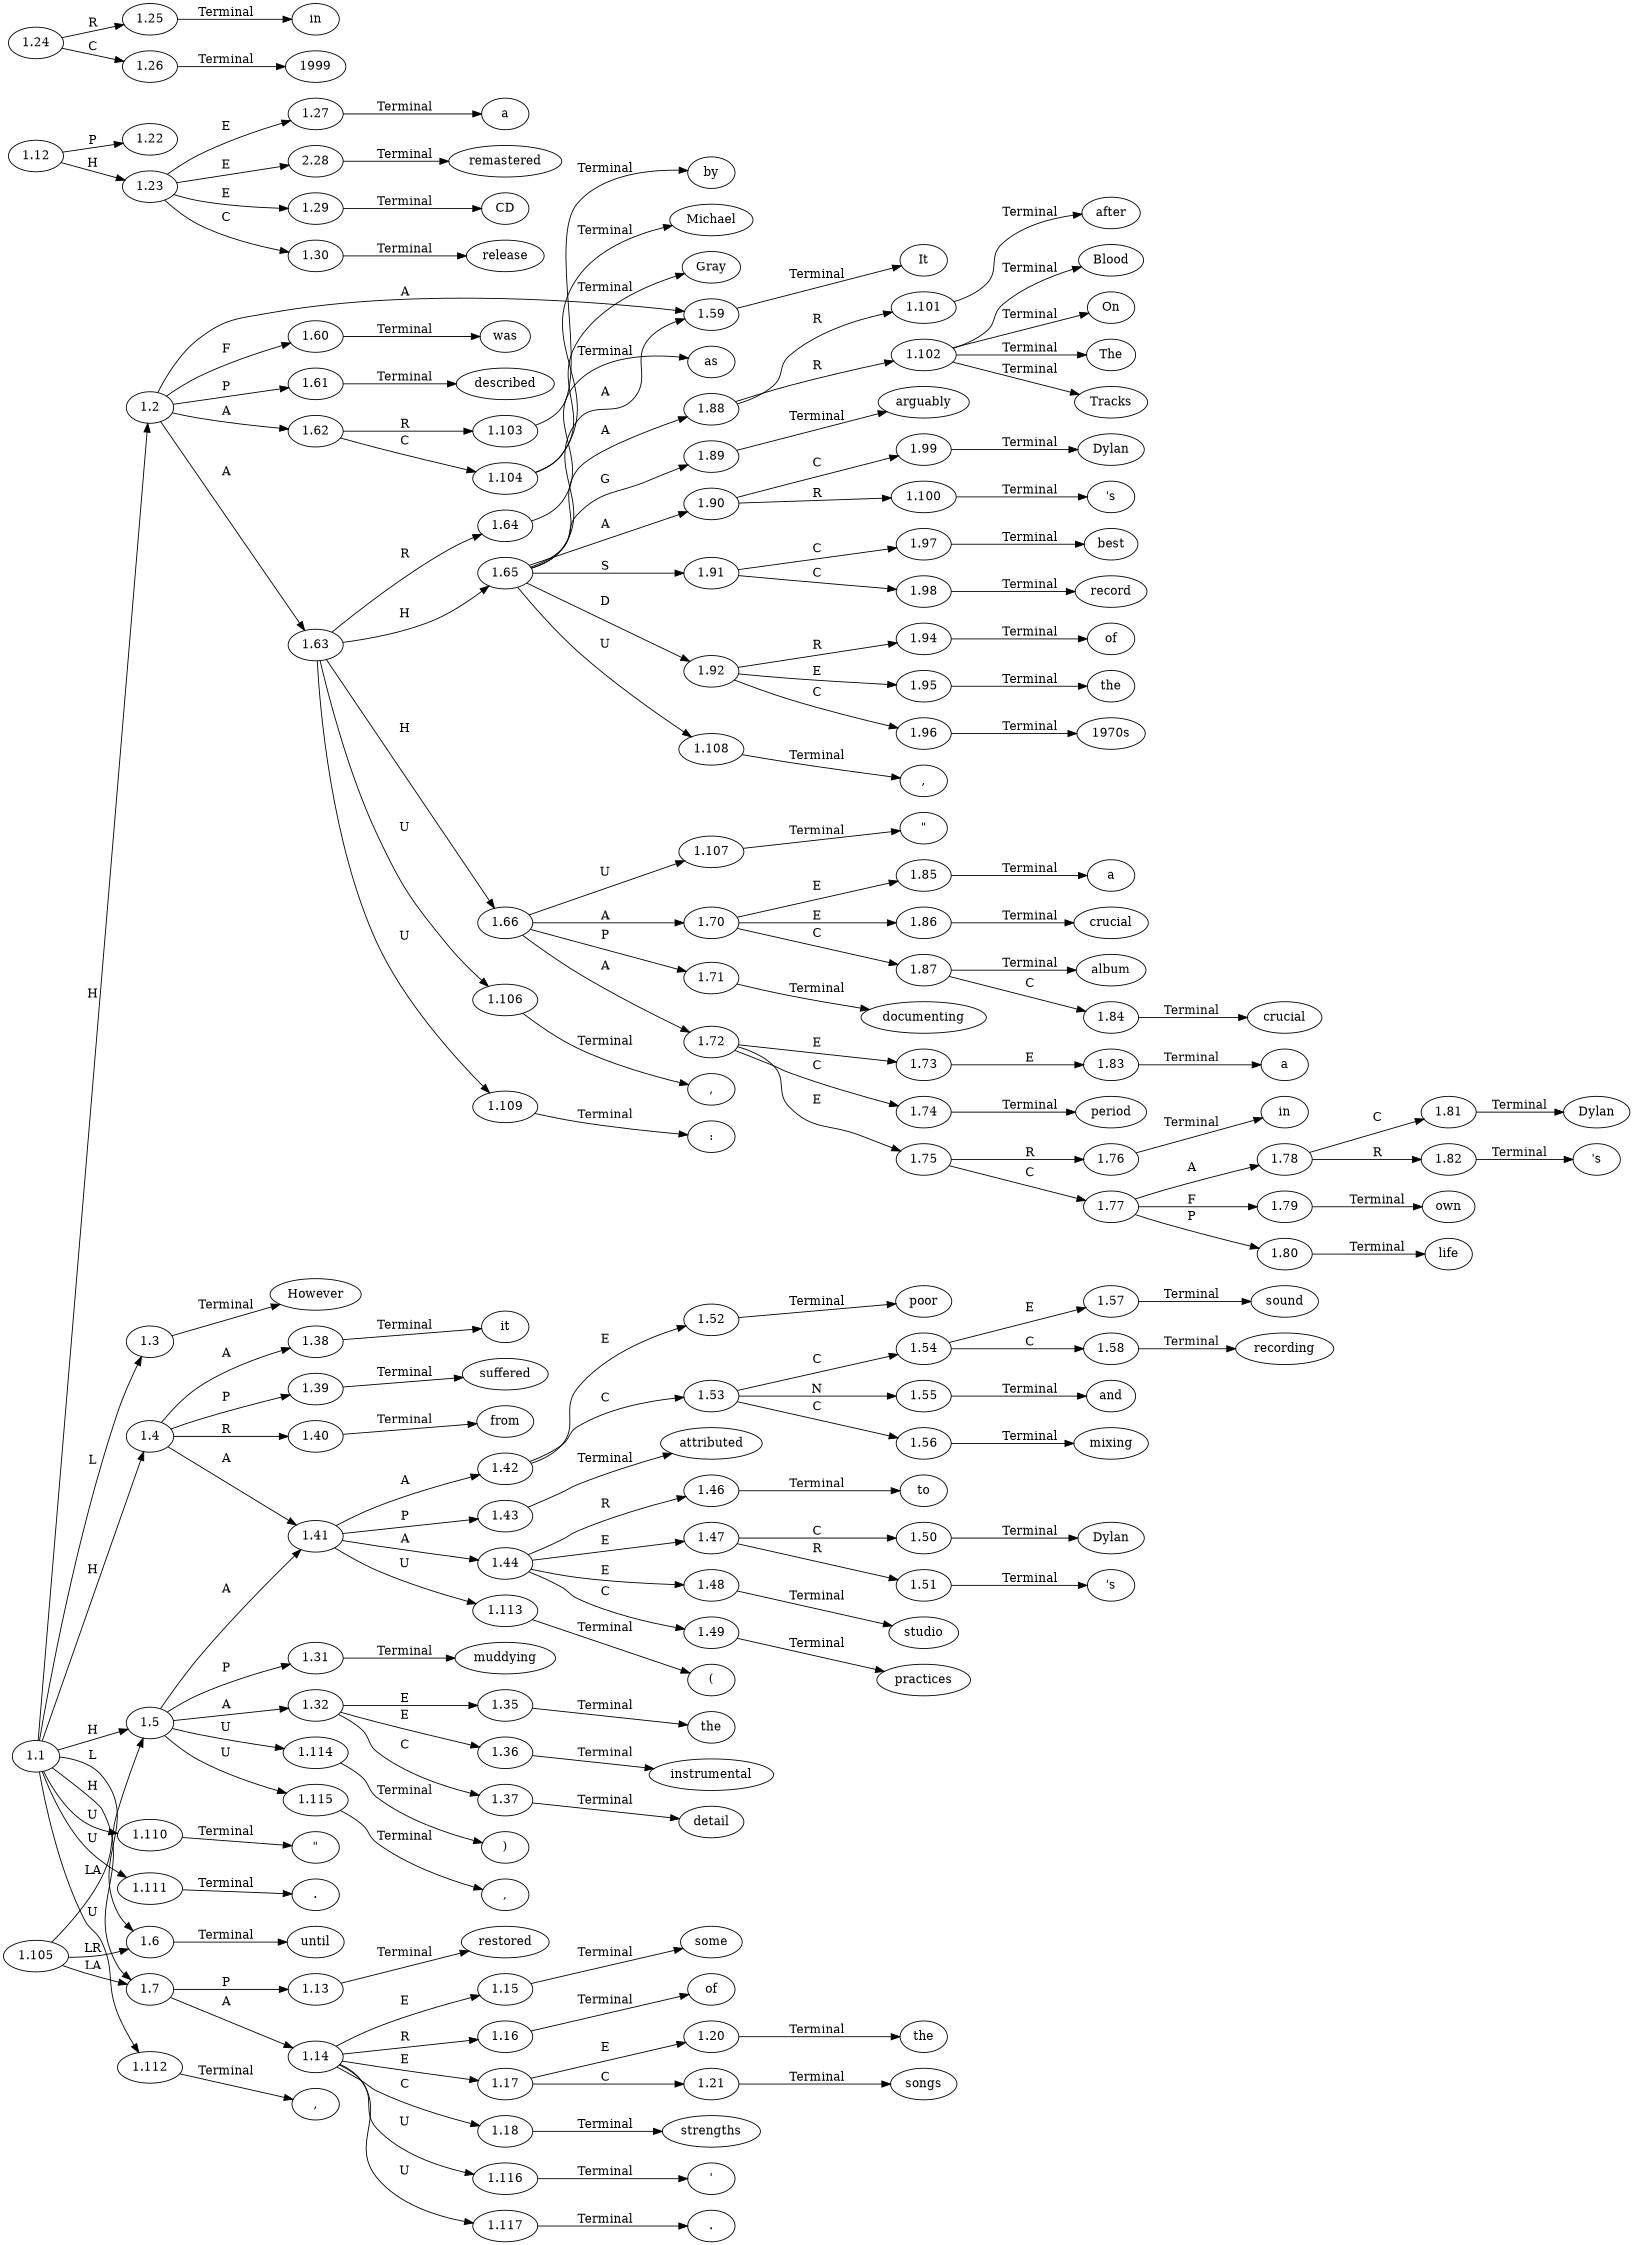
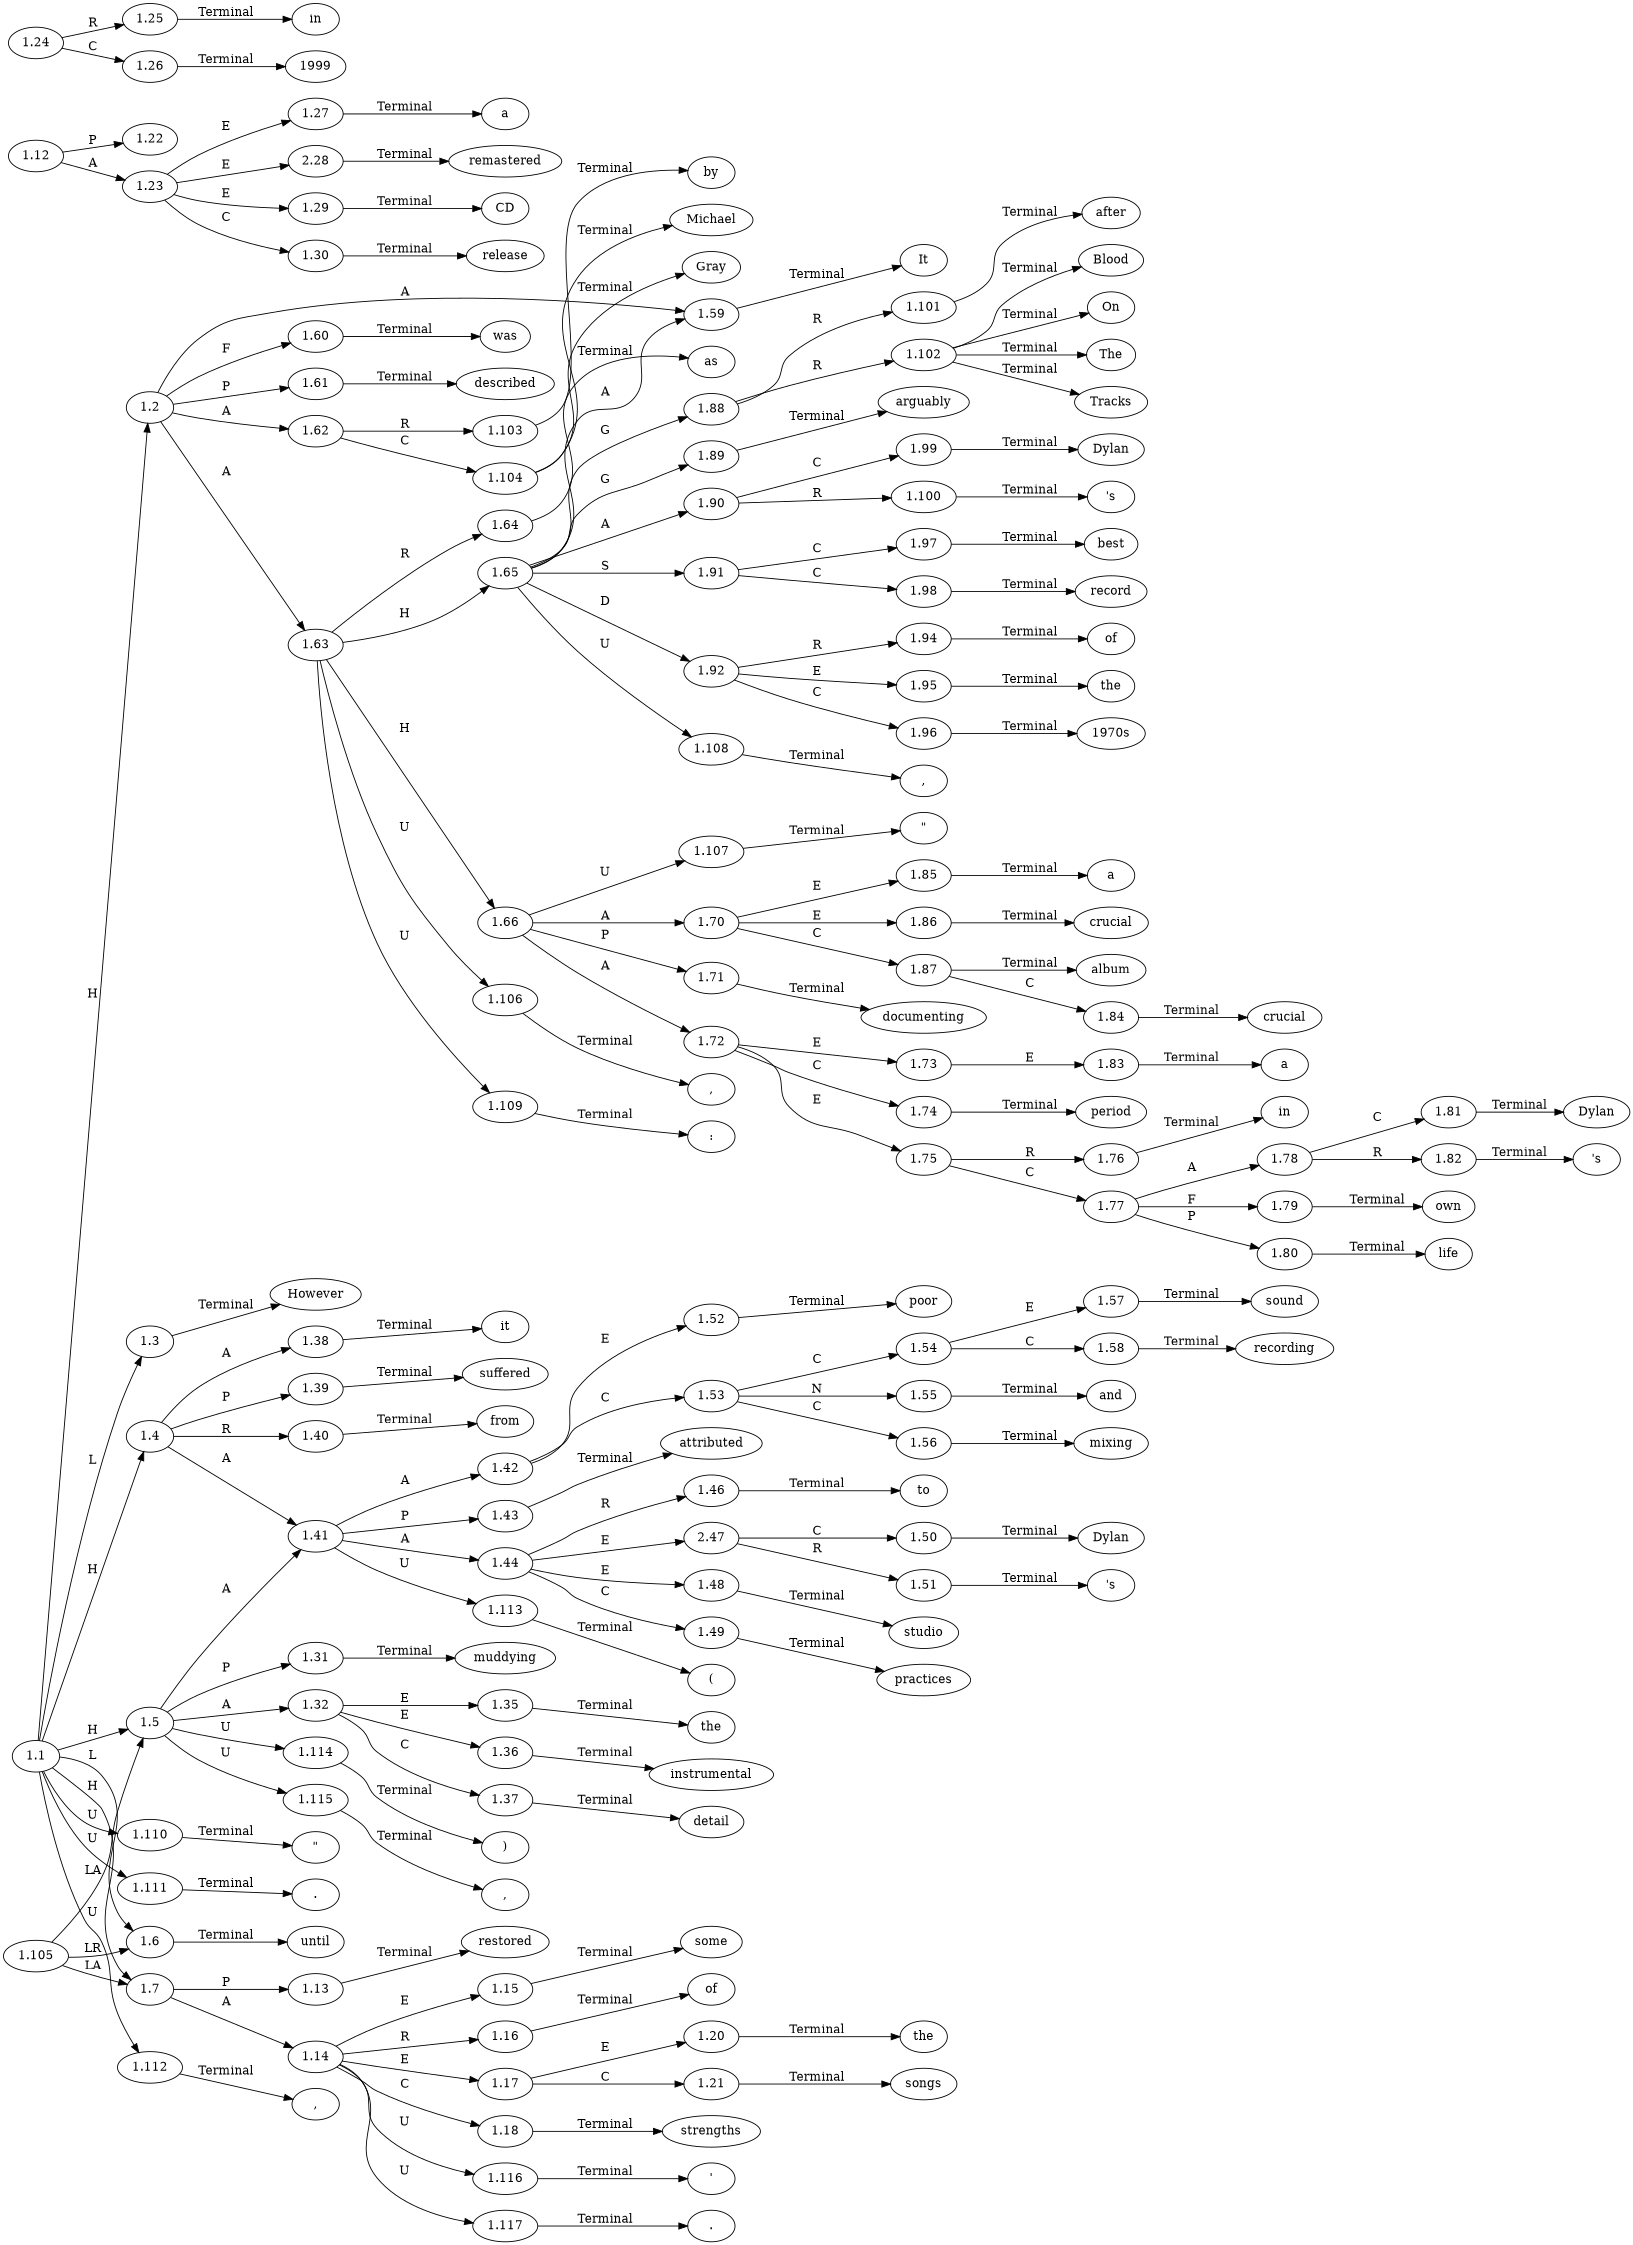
edge "1.12" -> "1.23": label "H" -> "A"
edge "1.65" -> "1.88": label "A" -> "G"
node "1.47": label "1.47" -> "2.47"
